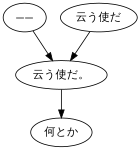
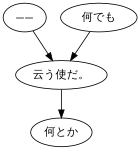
node "云う使だ": label "云う使だ" -> "何でも"
